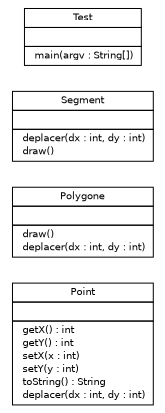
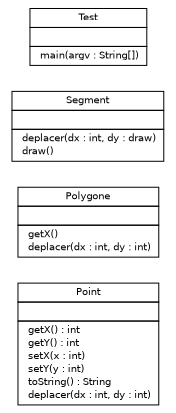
node "Segment": text "deplacer(dx : int, dy : int)" -> "deplacer(dx : int, dy : draw)"
node "Polygone": text "draw()" -> "getX()"
